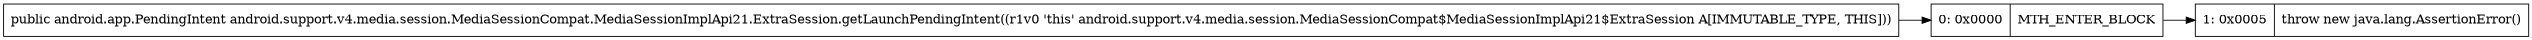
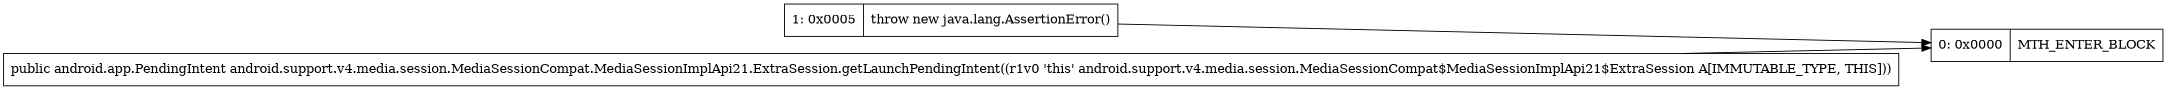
edge "0: 0x0000" -> "1: 0x0005": reversed
